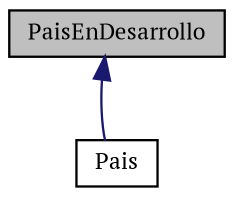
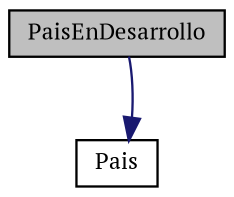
edge "Pais" -> "PaisEnDesarrollo": reversed
